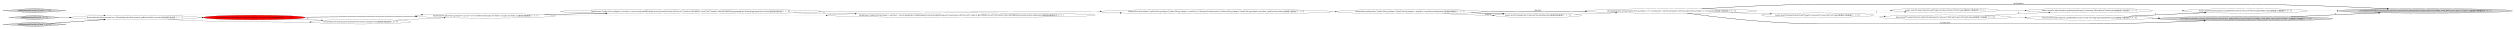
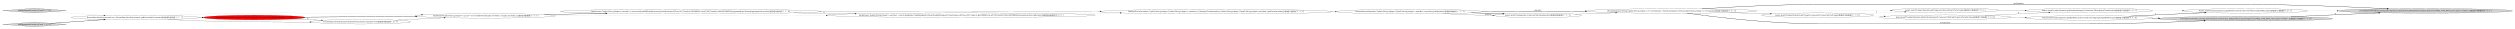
node "testReduceEventTime['0', '0', '1']": removed
